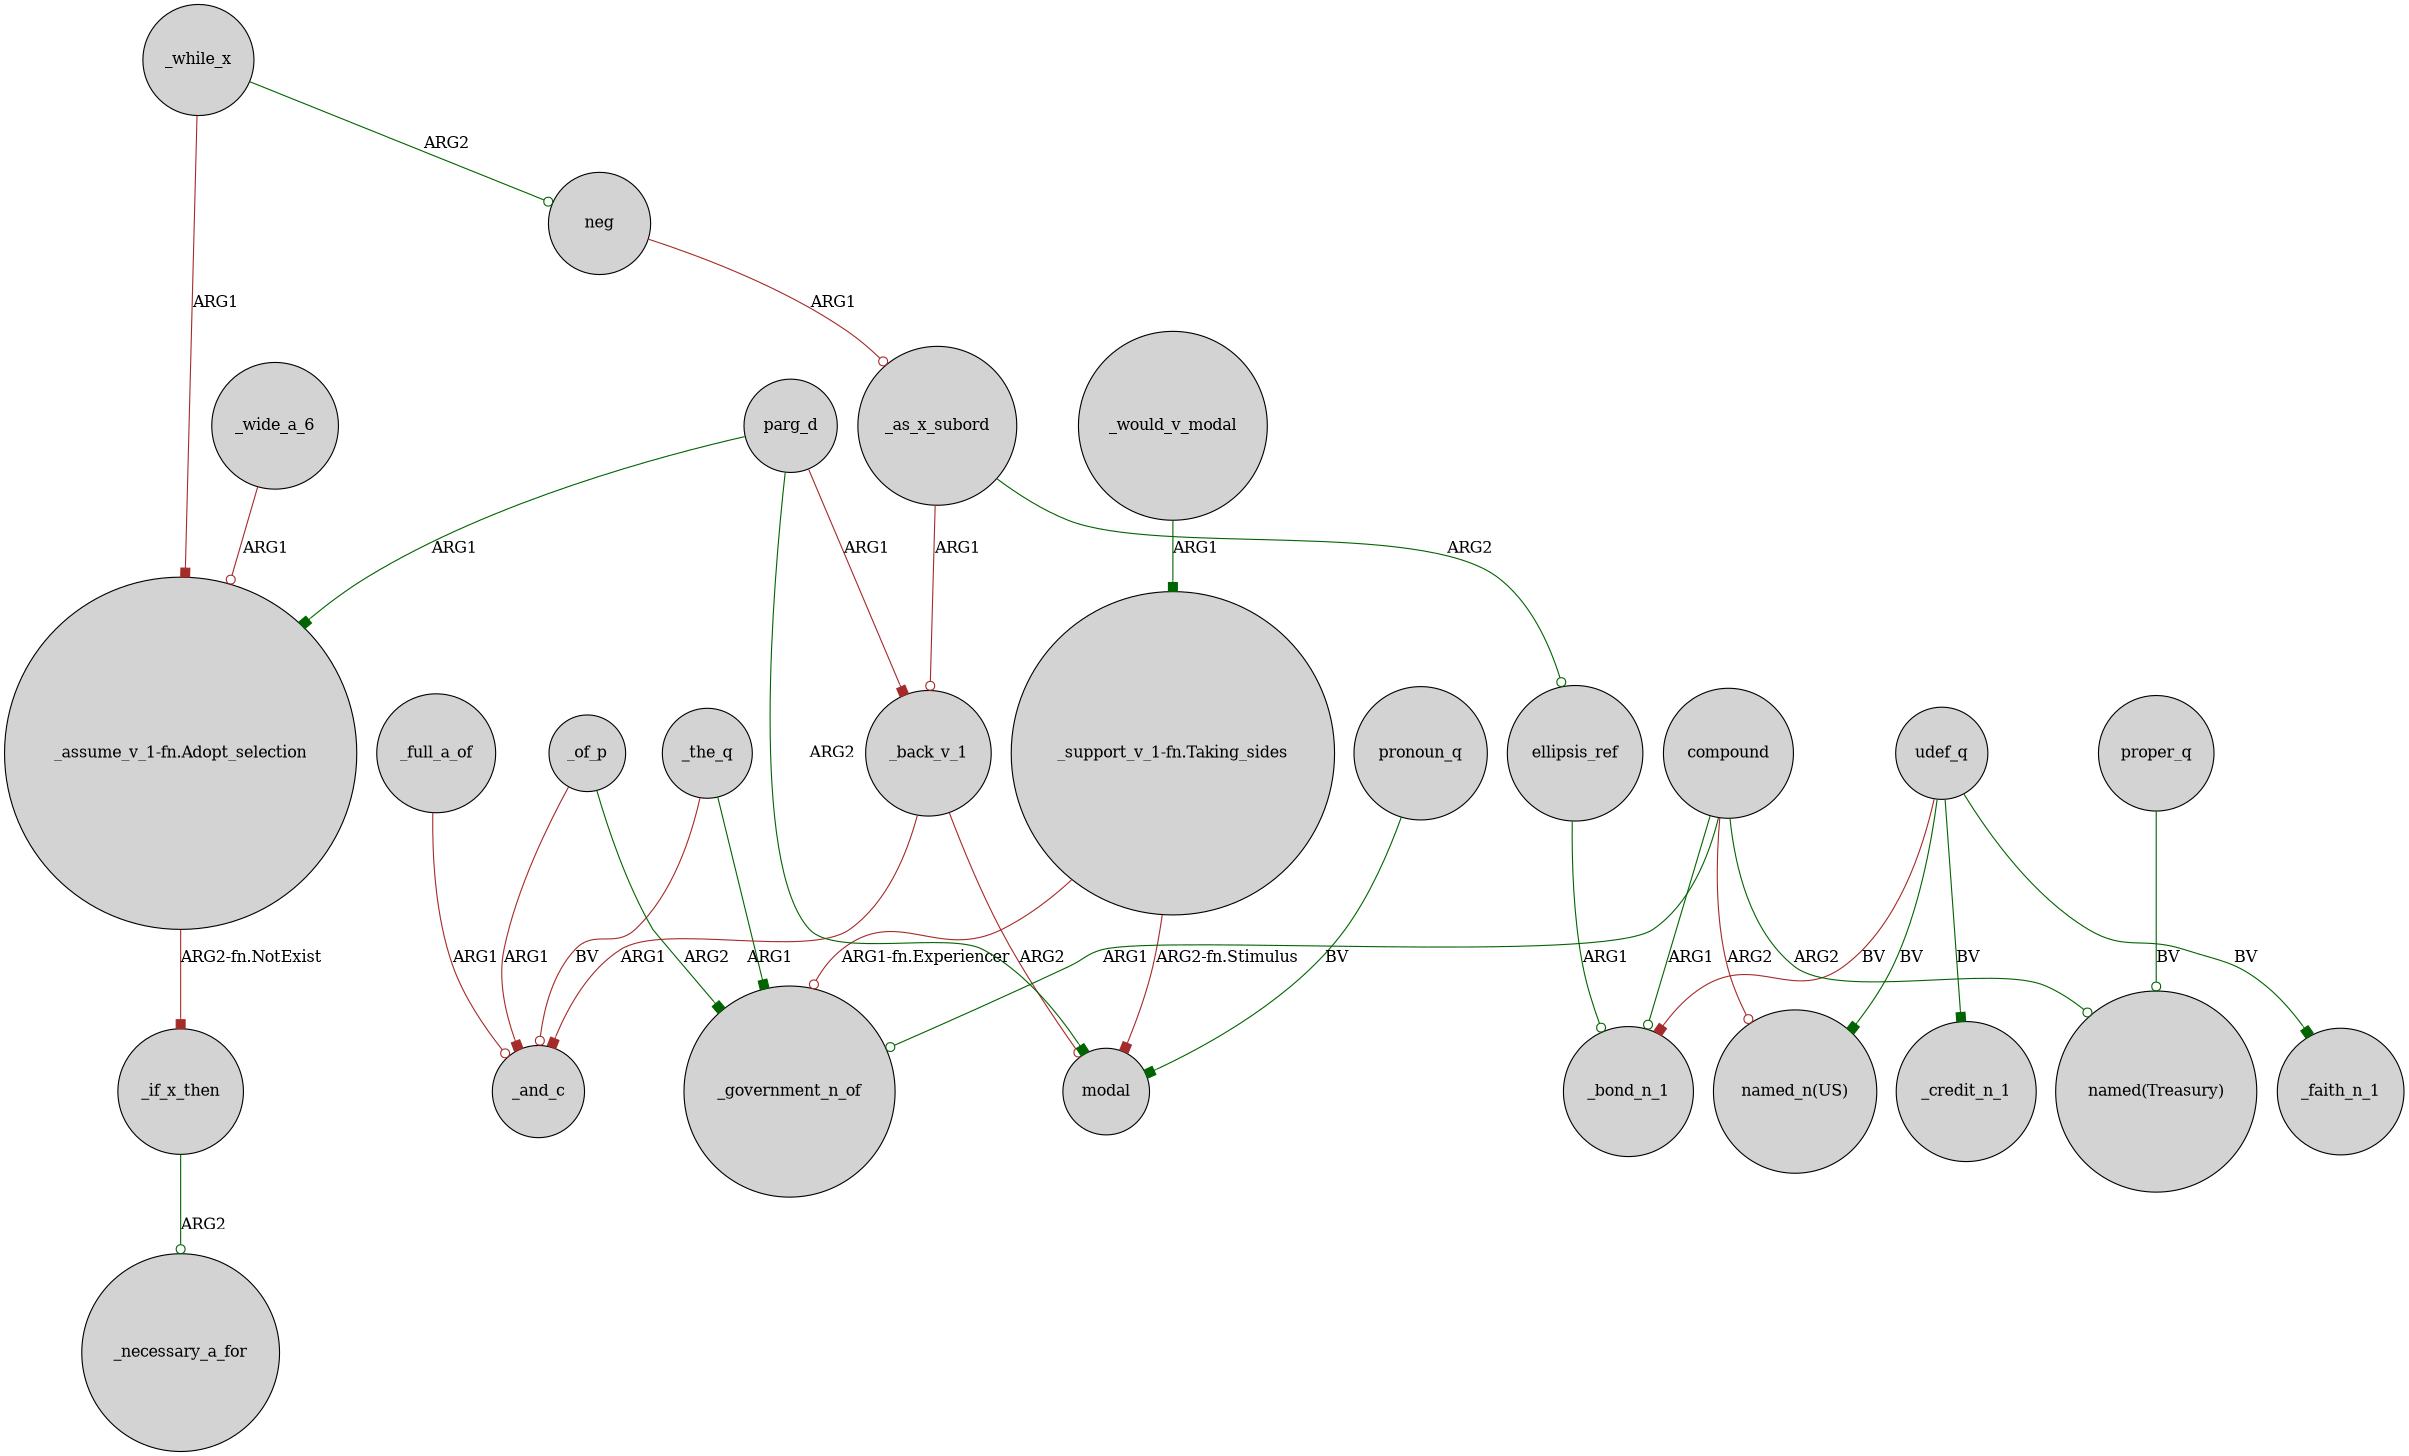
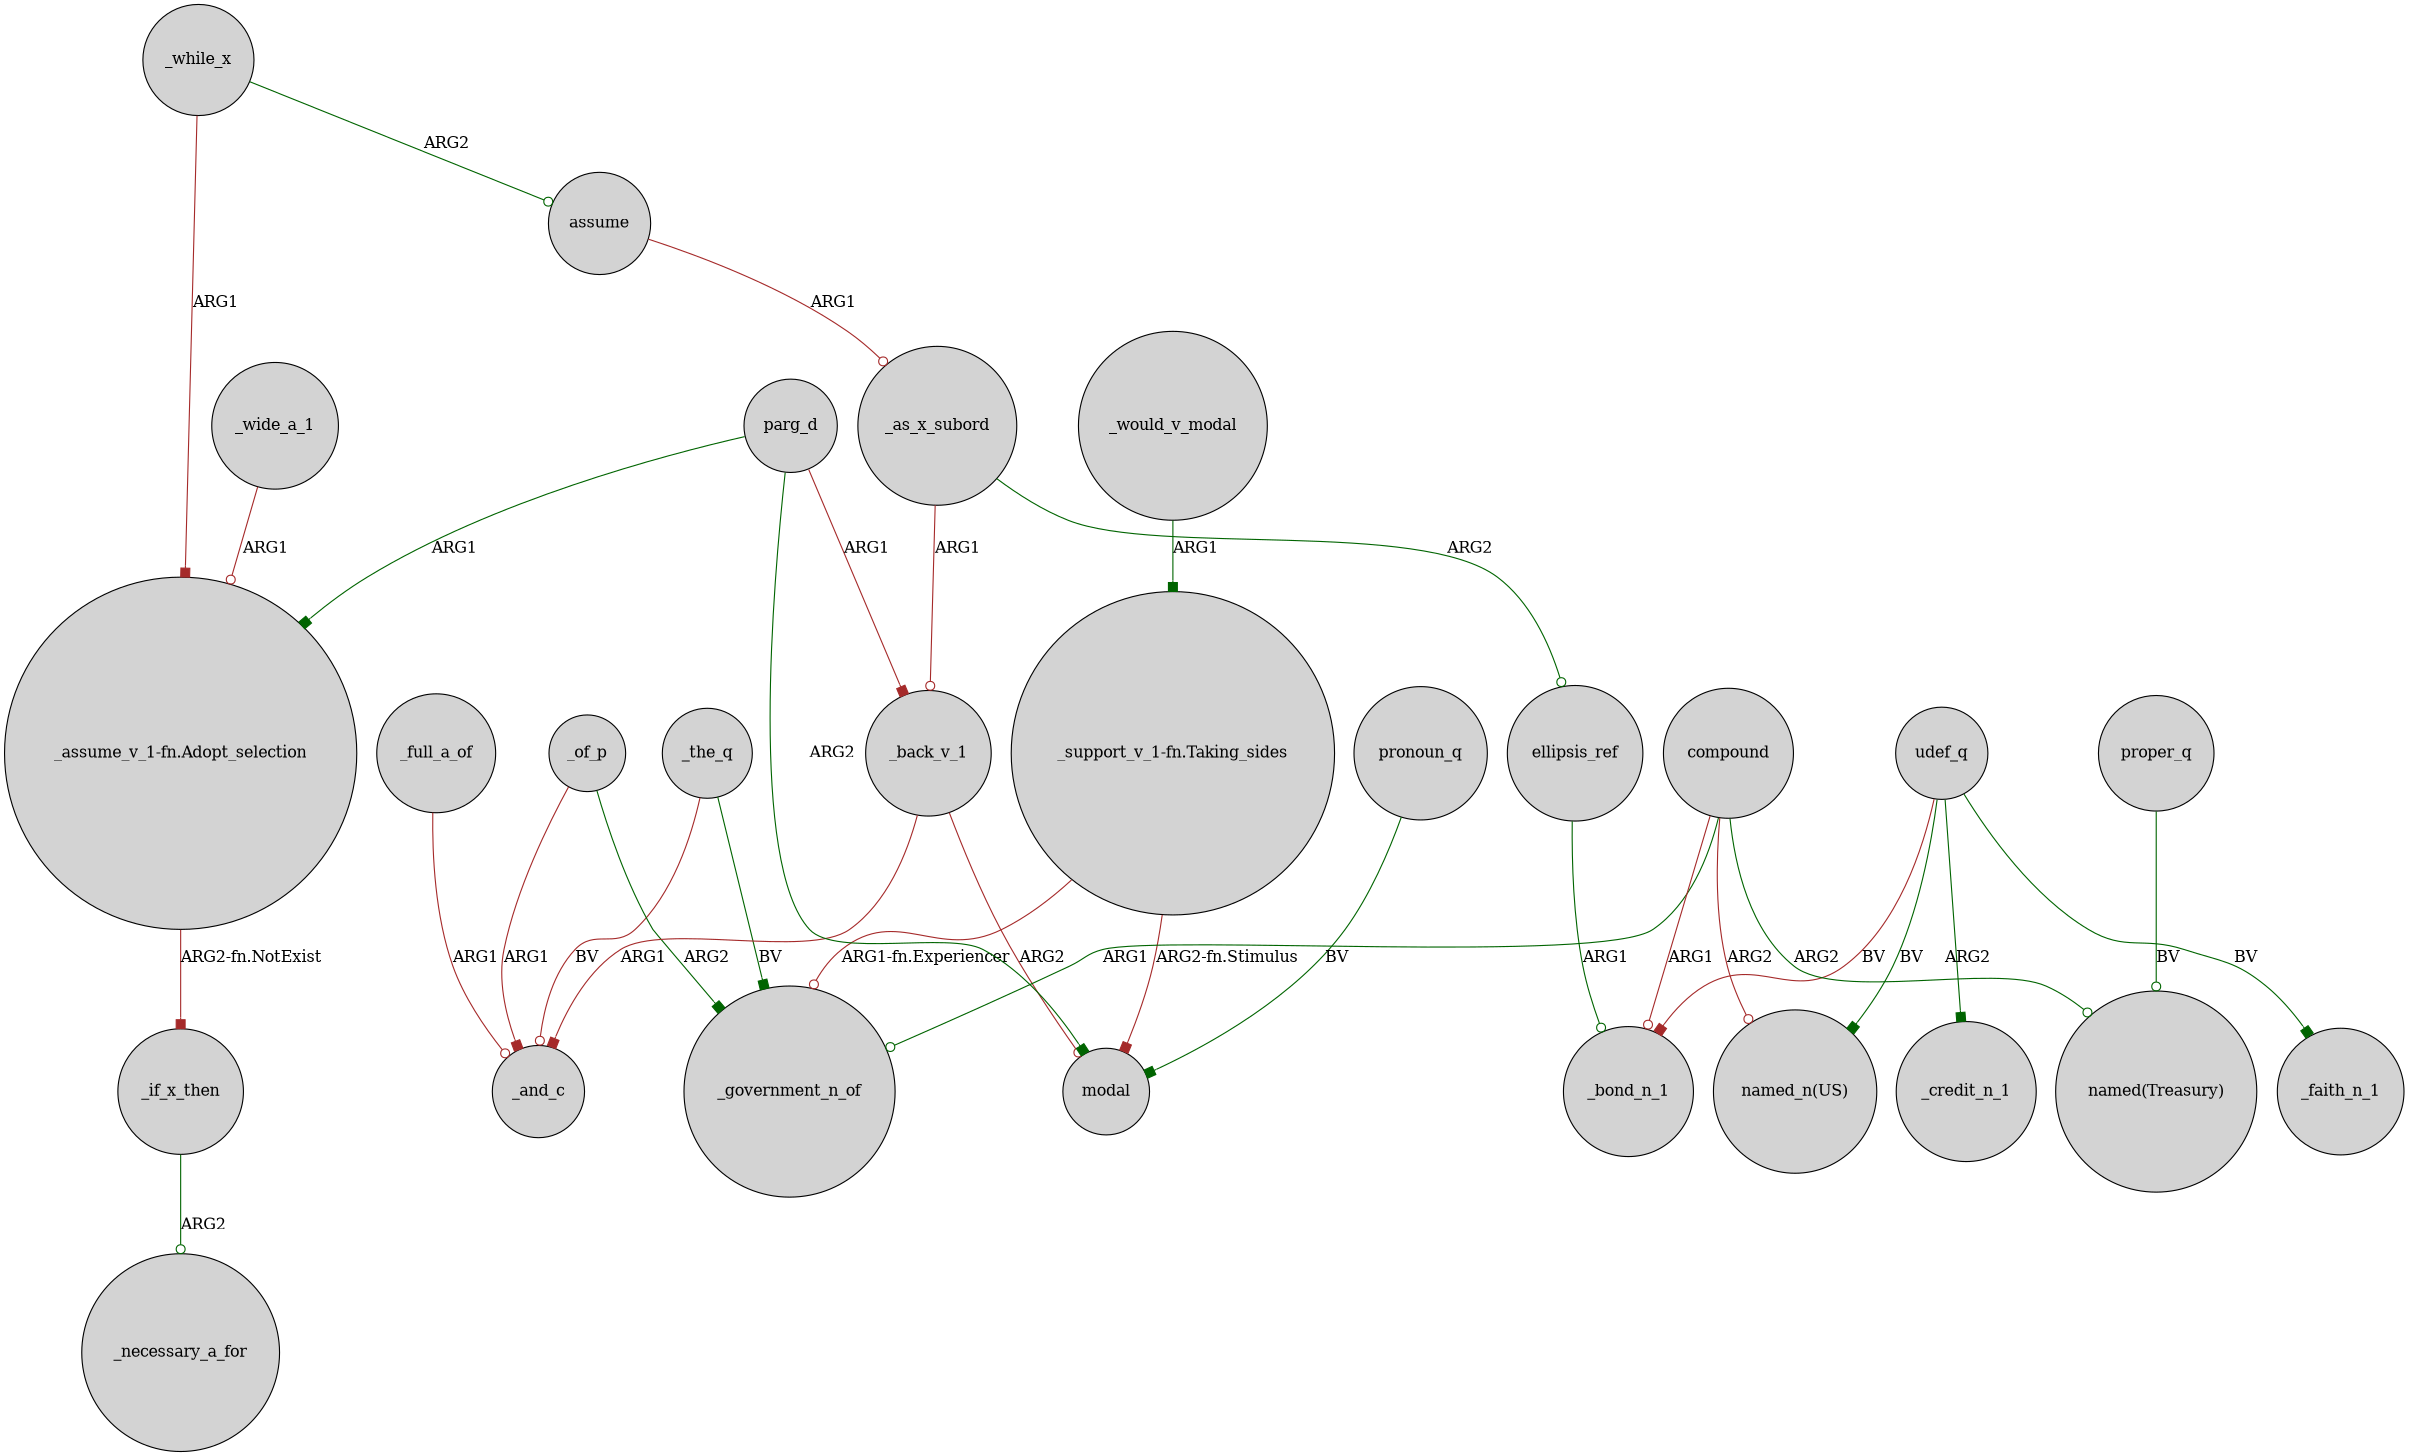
node "neg": label "neg" -> "assume"
node "_wide_a_6": label "_wide_a_6" -> "_wide_a_1"
edge "compound" -> "_bond_n_1": color darkgreen -> brown
edge "_the_q" -> "_government_n_of": label "ARG1" -> "BV"
edge "udef_q" -> "_credit_n_1": label "BV" -> "ARG2"
